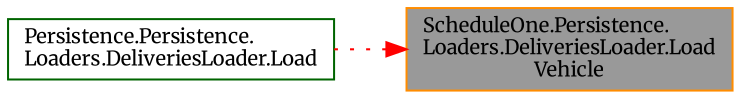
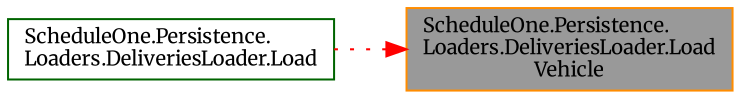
node "Persistence.Persistence. Loaders.DeliveriesLoader.Load": label "Persistence.Persistence. Loaders.DeliveriesLoader.Load" -> "ScheduleOne.Persistence. Loaders.DeliveriesLoader.Load"
